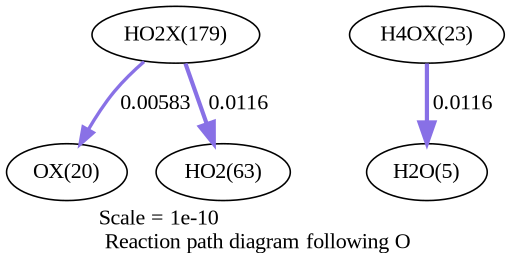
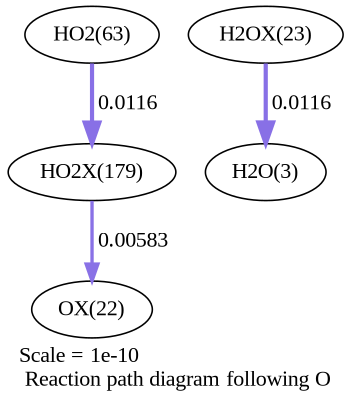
node "H4OX(23)": label "H4OX(23)" -> "H2OX(23)"
edge "HO2X(179)" -> "HO2(63)": reversed
node "OX(20)": label "OX(20)" -> "OX(22)"
node "H2O(5)": label "H2O(5)" -> "H2O(3)"
